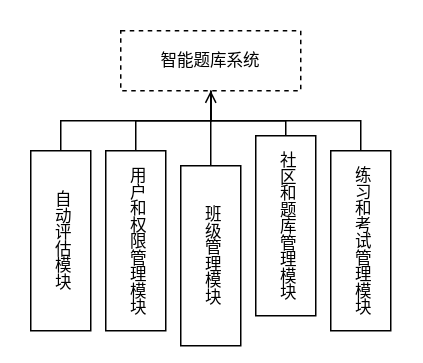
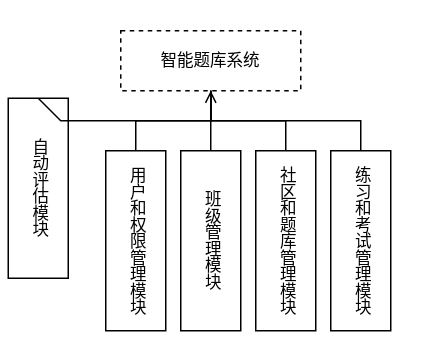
node "社区和题库管理模块": moved (286, 226) -> (286, 241)
node "自动评估模块": moved (61, 241) -> (38, 188)
node "班级管理模块": moved (211, 256) -> (211, 241)
